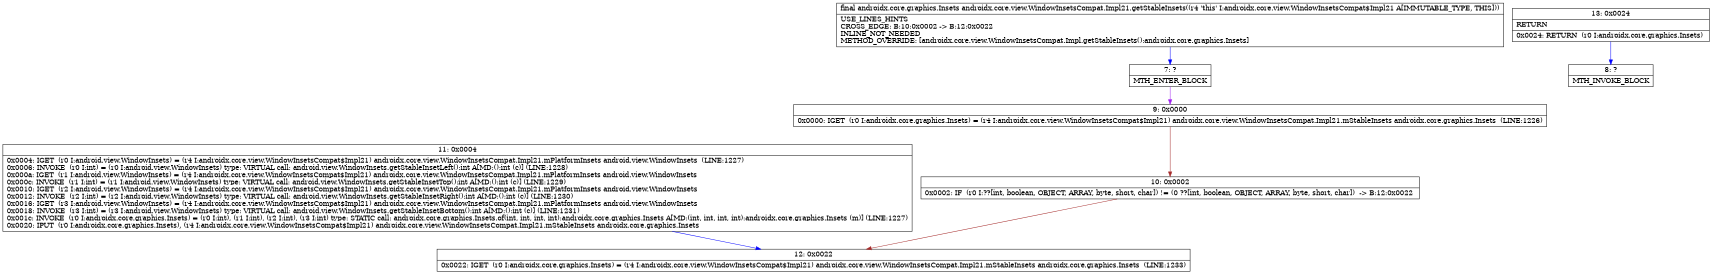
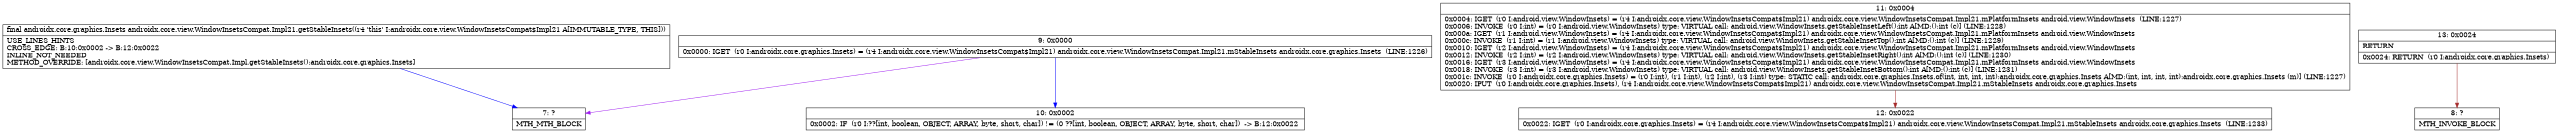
edge "13: 0x0024" -> "8: ?": color blue -> brown
node "7: ?": text "MTH_ENTER_BLOCK" -> "MTH_MTH_BLOCK"
edge "7: ?" -> "9: 0x0000": reversed
edge "9: 0x0000" -> "10: 0x0002": color brown -> blue
edge "10: 0x0002" -> "12: 0x0022": removed
edge "11: 0x0004" -> "12: 0x0022": color blue -> brown
